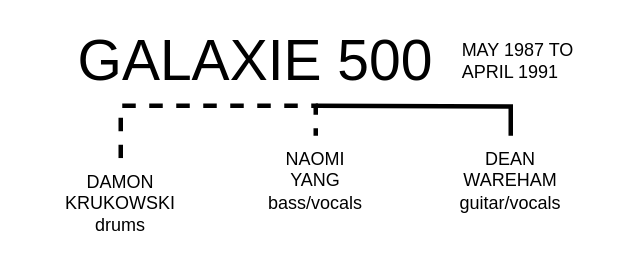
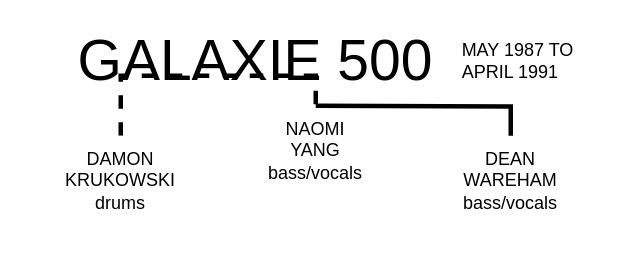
node "NAOMI YANG bass/vocals": moved (316, 181) -> (316, 151)
node "DEAN WAREHAM guitar/vocals": label "DEAN WAREHAM guitar/vocals" -> "DEAN WAREHAM bass/vocals"
node "DAMON KRUKOWSKI drums": moved (121, 203) -> (121, 181)
